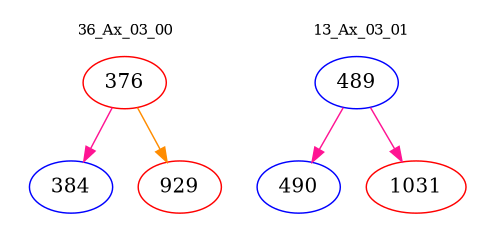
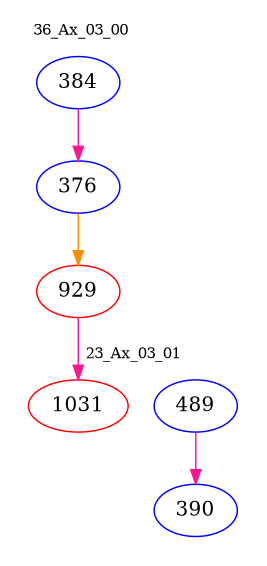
cluster "13_Ax_03_01": label "13_Ax_03_01" -> "23_Ax_03_01"
node "376": color red -> blue
edge "376" -> "384": reversed
edge "489" -> "1031": now "929" -> "1031"
node "490": label "490" -> "390"
